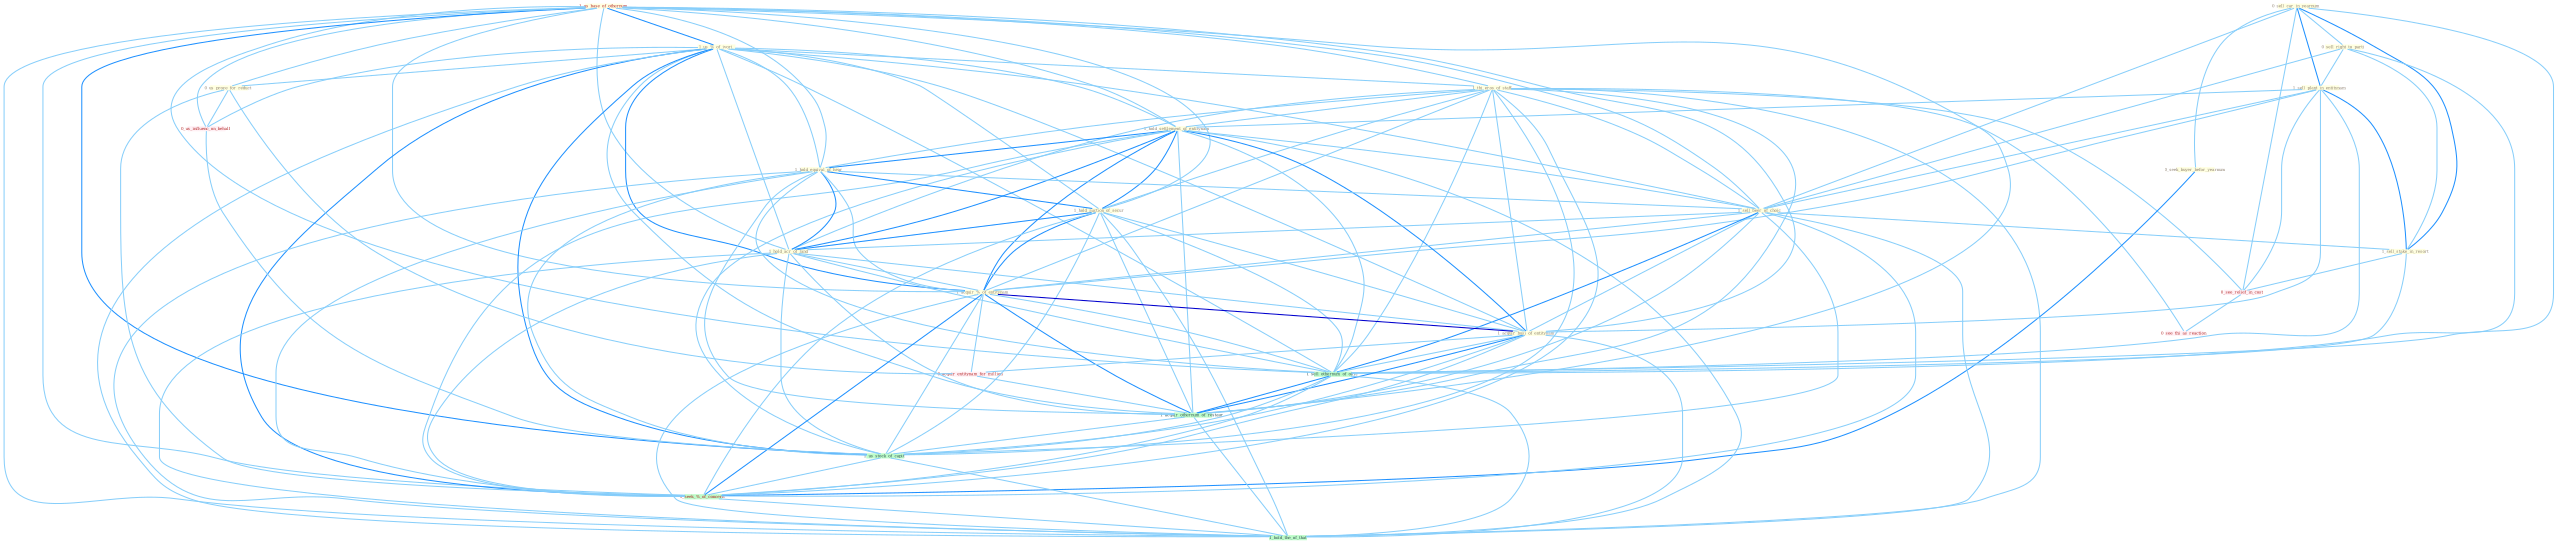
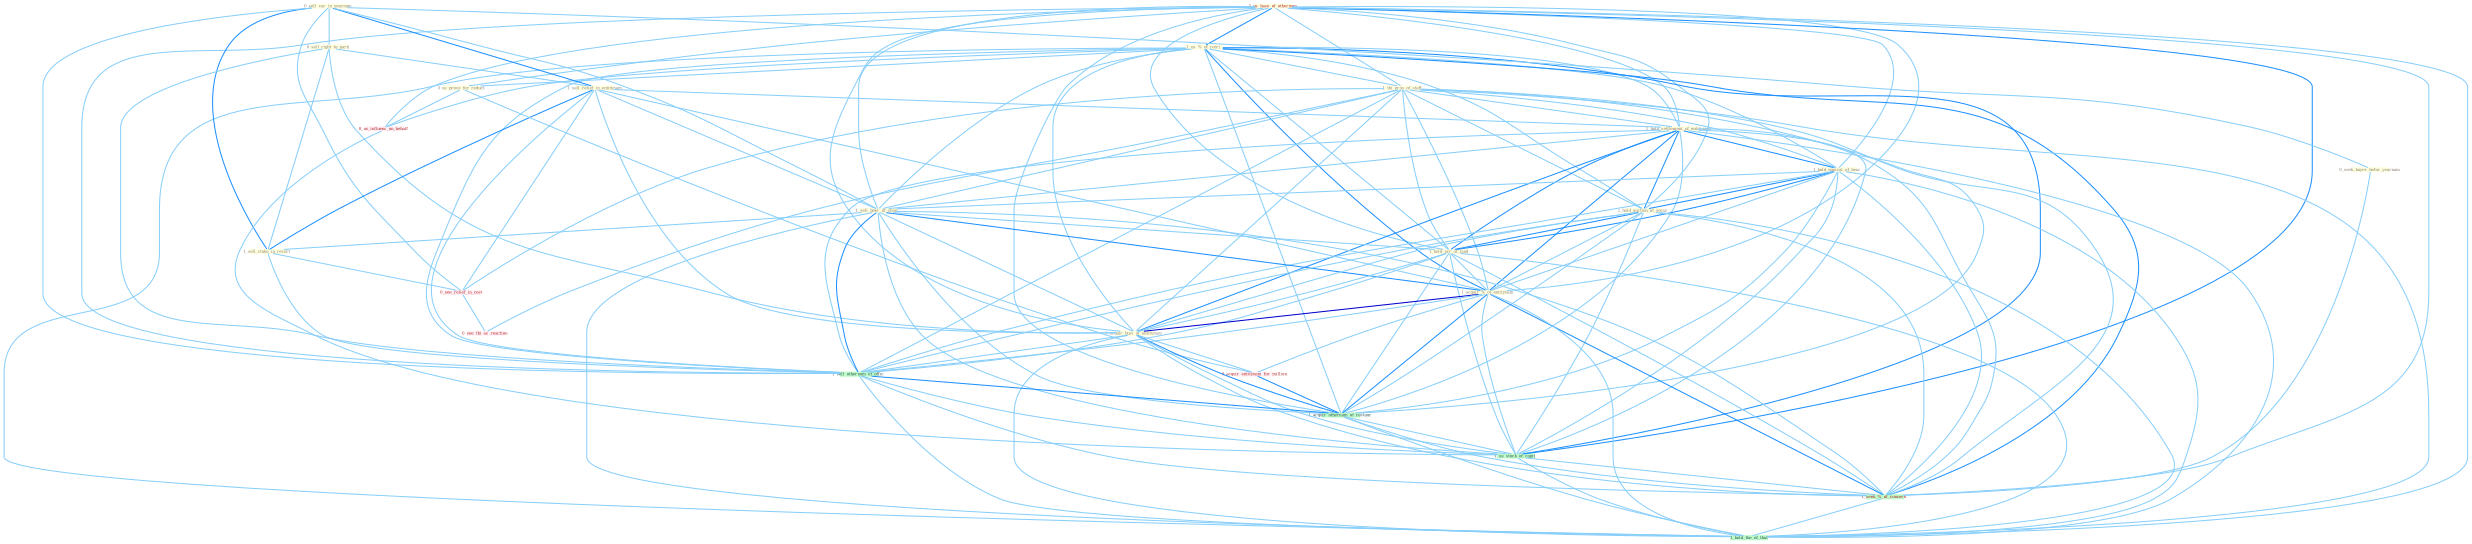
node "1_sell_plant_in_entitynam": label "1_sell_plant_in_entitynam" -> "1_sell_relief_in_entitynam"
edge "0_sell_right_to_parti" -- "1_sell_beer_of_choic": now "0_sell_right_to_parti" -- "1_acquir_busi_of_entitynam"
edge "1_sell_beer_of_choic" -- "1_acquir_%_of_entitynam": color #87cefa -> #1e90ff
edge "1_hold_auction_of_secur" -- "1_acquir_%_of_entitynam": color #1e90ff -> #87cefa
edge "0_acquir_entitynam_for_million" -- "1_acquir_othernum_of_restaur": color #87cefa -> #1e90ff
edge "1_thi_eros_of_staff" -- "1_us_stock_of_capit": removed
edge "0_us_proce_for_reduct" -- "1_seek_%_of_concern": now "1_acquir_othernum_of_restaur" -- "1_seek_%_of_concern"
edge "0_seek_buyer_befor_yearnum" -- "1_seek_%_of_concern": color #1e90ff -> #87cefa
